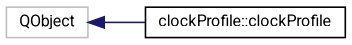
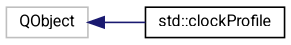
node "clockProfile::clockProfile": label "clockProfile::clockProfile" -> "std::clockProfile"
